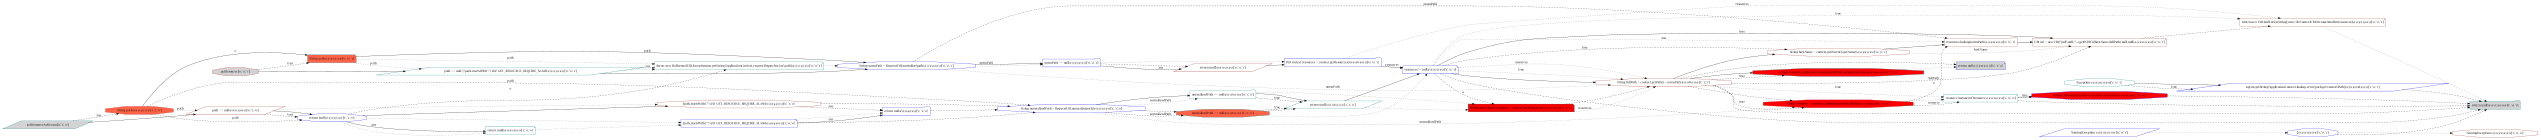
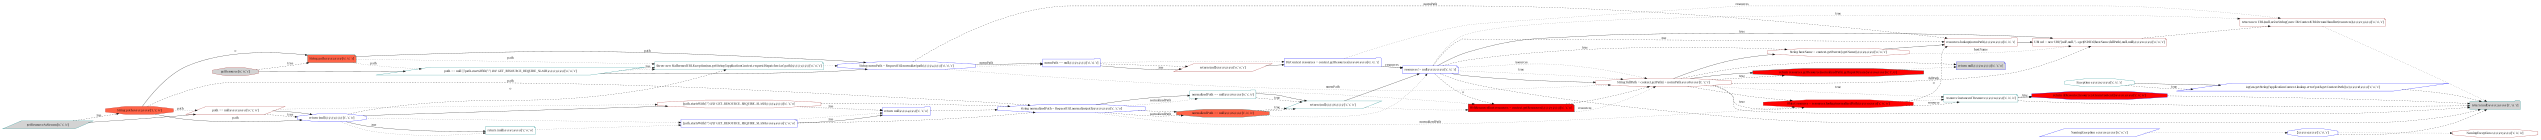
edge "resources != null@@@7@@@['1', '0', '1']" -> "resources.lookup(normPath)@@@11@@@['0', '0', '1']": style dotted -> dashed
edge "String path@@@2@@@['1', '1', '0']" -> "return (null)@@@3@@@['1', '1', '0']": style dashed -> solid
